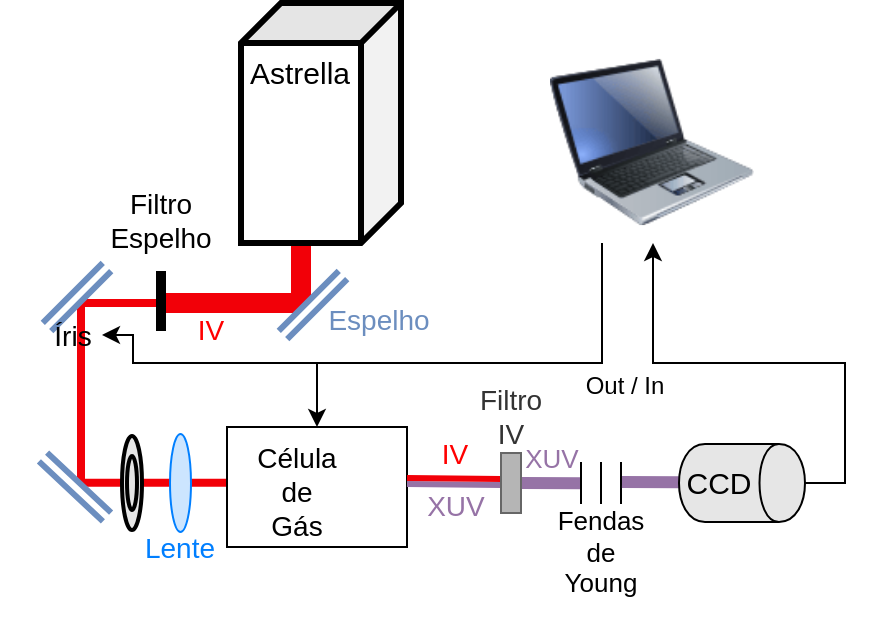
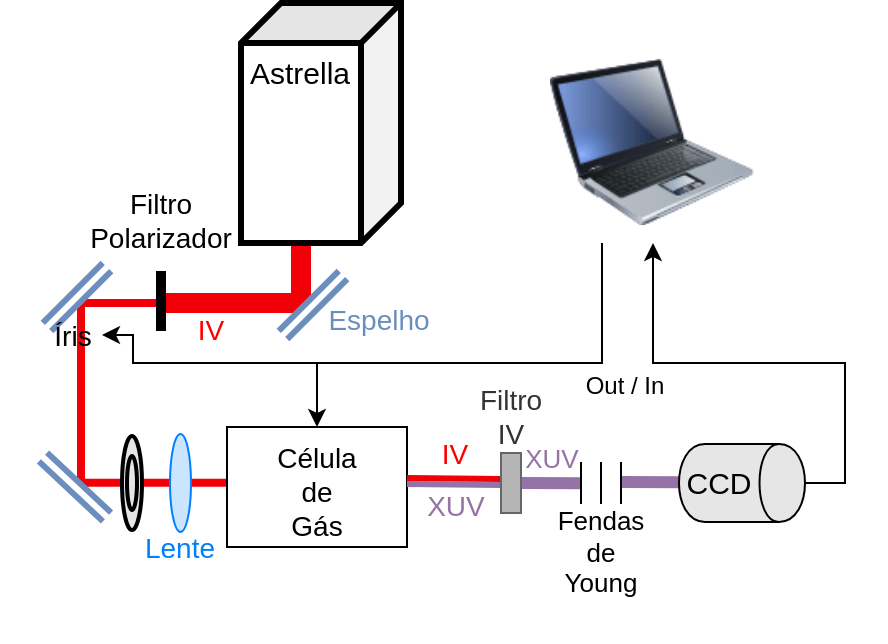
node "FiltroEspelho": label "FiltroEspelho" -> "FiltroPolarizador"
node "CéluladeGás": moved (297, 487) -> (317, 487)
